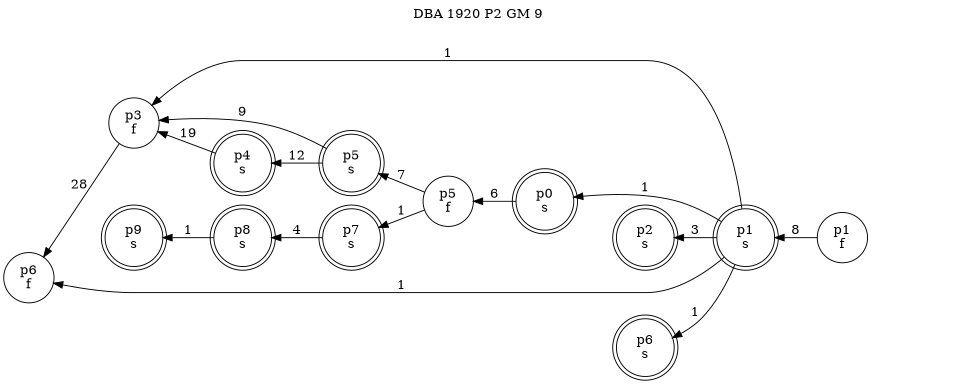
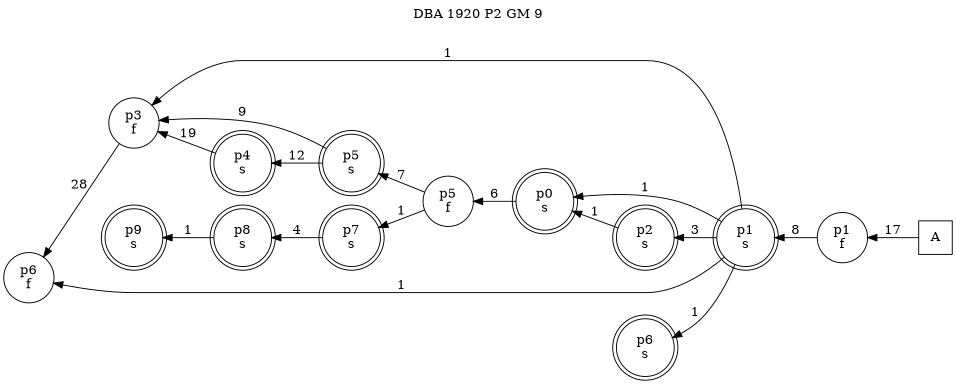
edge "p2 s" -> "p0 s": added, label "1"
node "A": added
